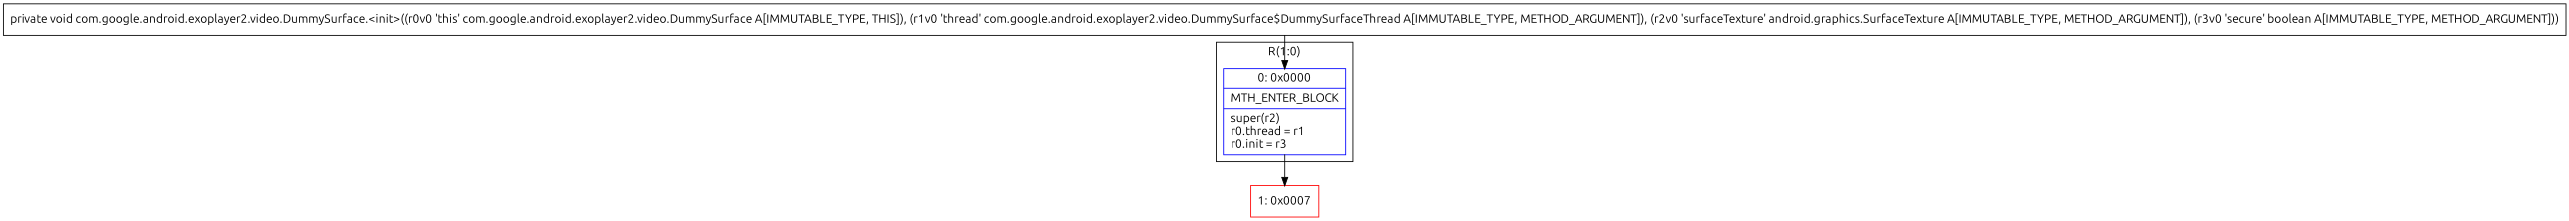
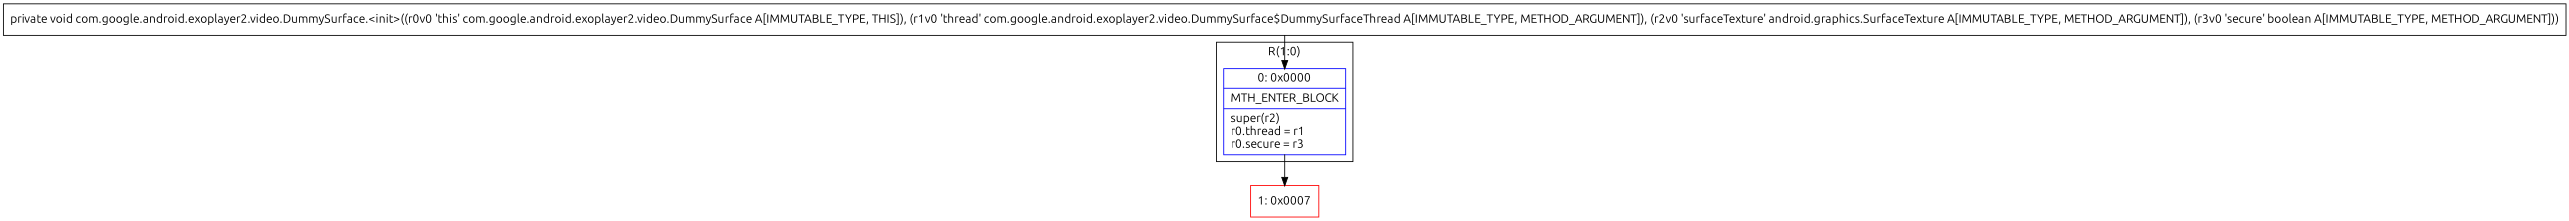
node "0: 0x0000": text "r0.init = r3" -> "r0.secure = r3"
